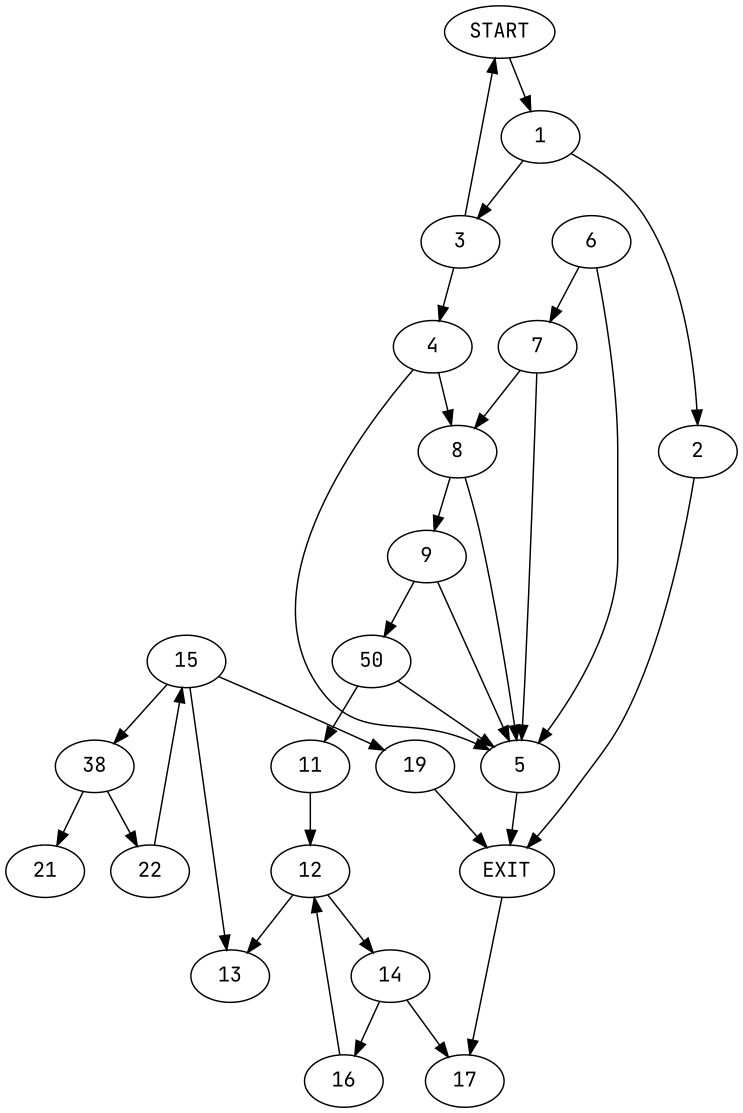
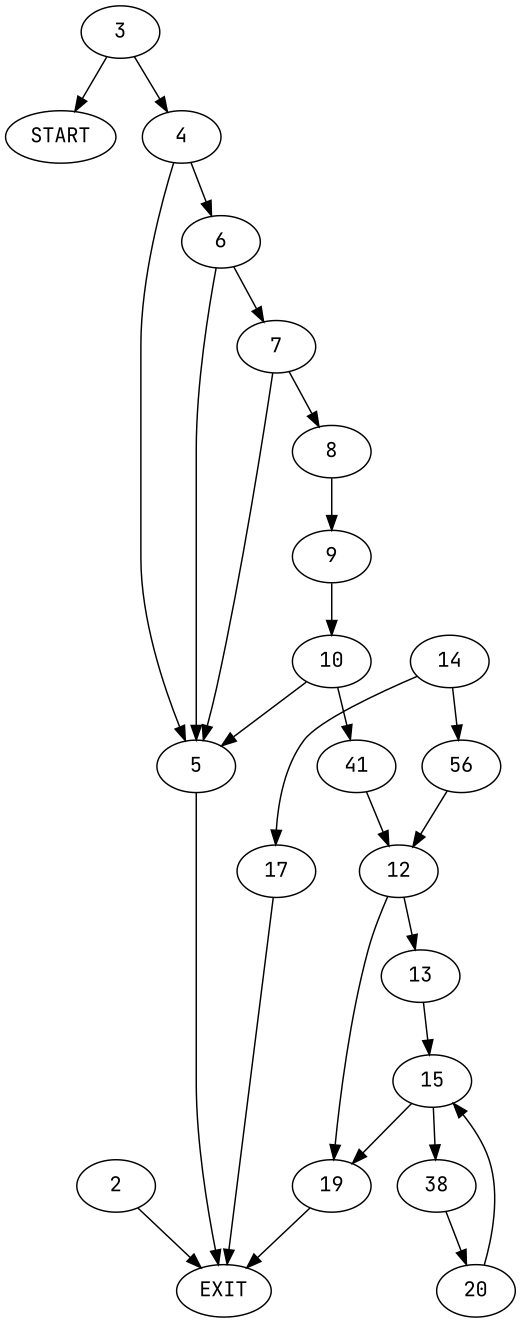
node "1": removed
edge "4" -> "8": now "4" -> "6"
edge "8" -> "5": removed
edge "9" -> "5": removed
node "50": label "50" -> "10"
node "11": label "11" -> "41"
edge "15" -> "13": reversed
node "21": removed
node "22": label "22" -> "20"
edge "12" -> "14": now "12" -> "19"
edge "EXIT" -> "17": reversed
node "16": label "16" -> "56"
